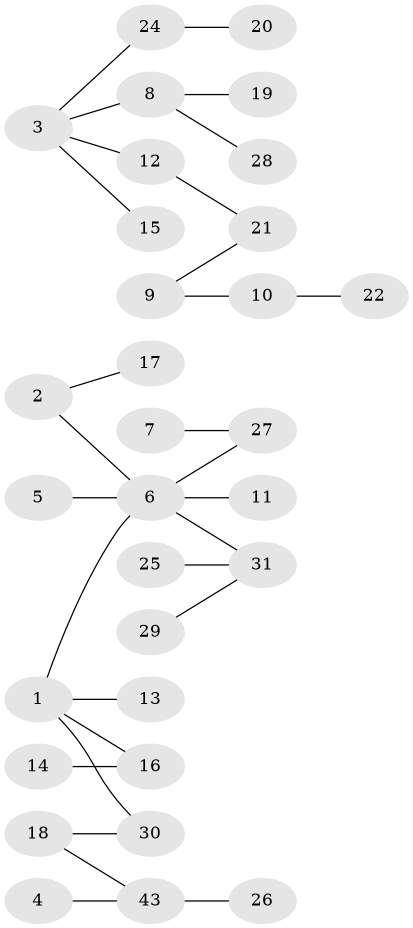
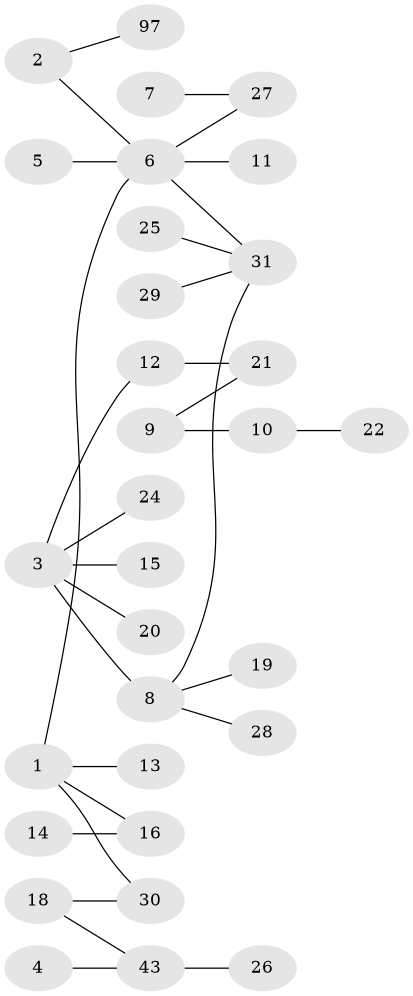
edge "24" -- "20": now "3" -- "20"
node "17": label "17" -> "97"
edge "31" -- "8": added
